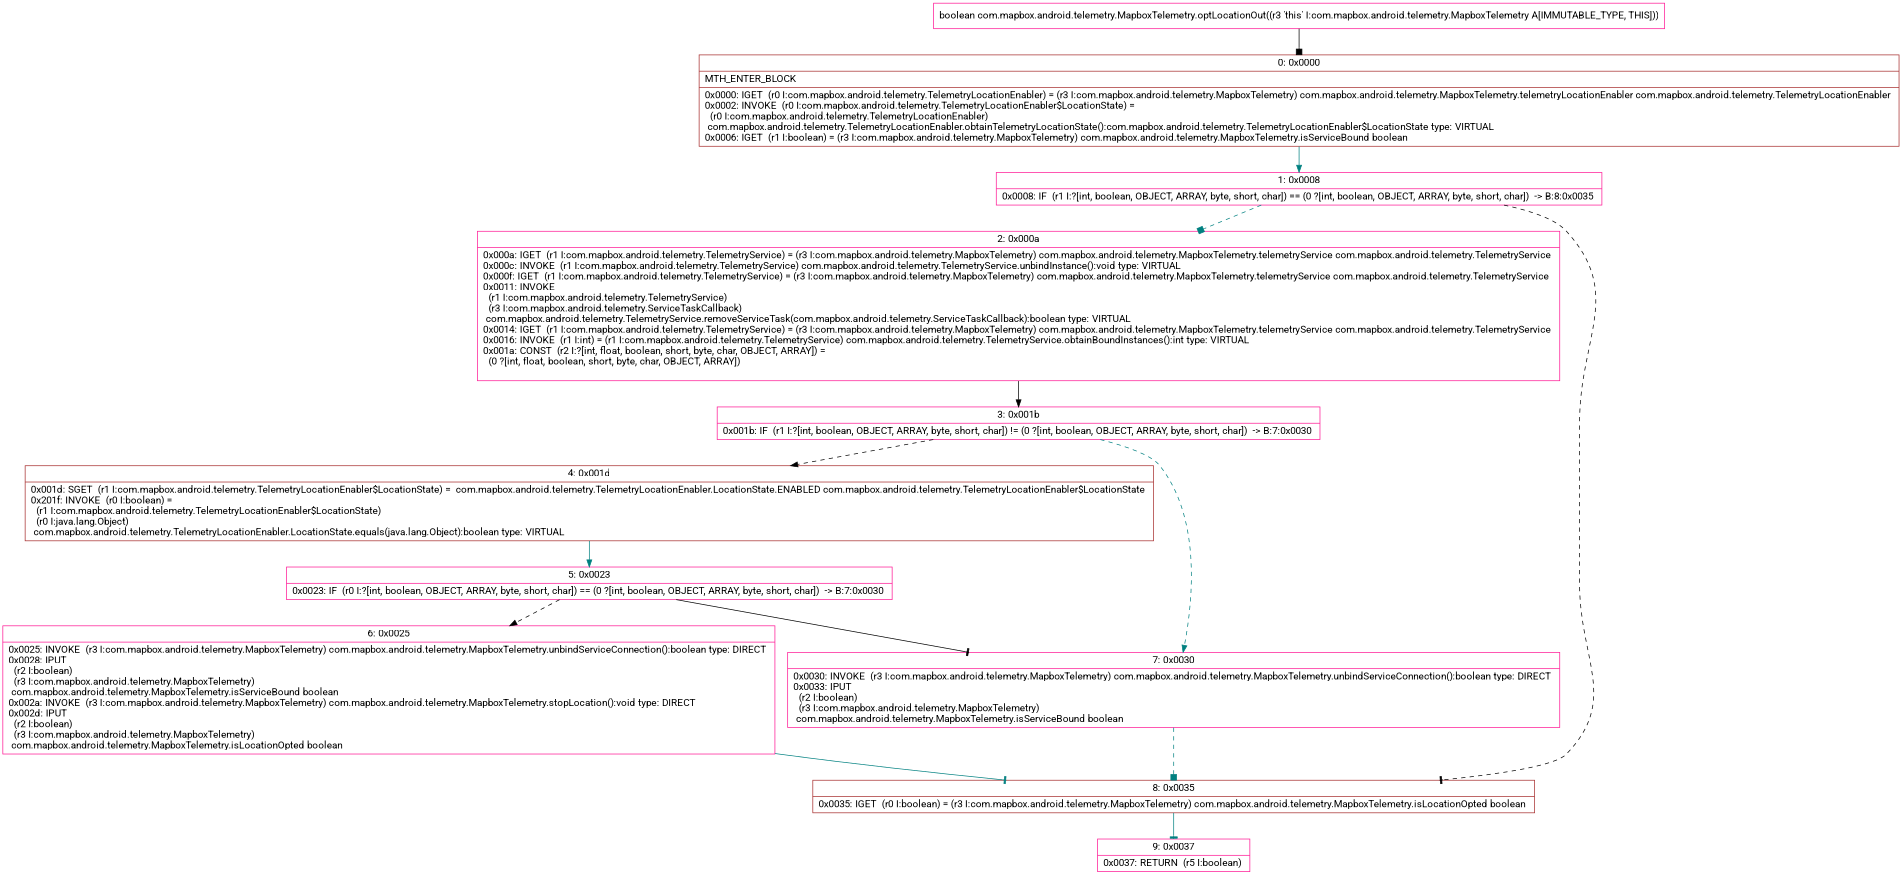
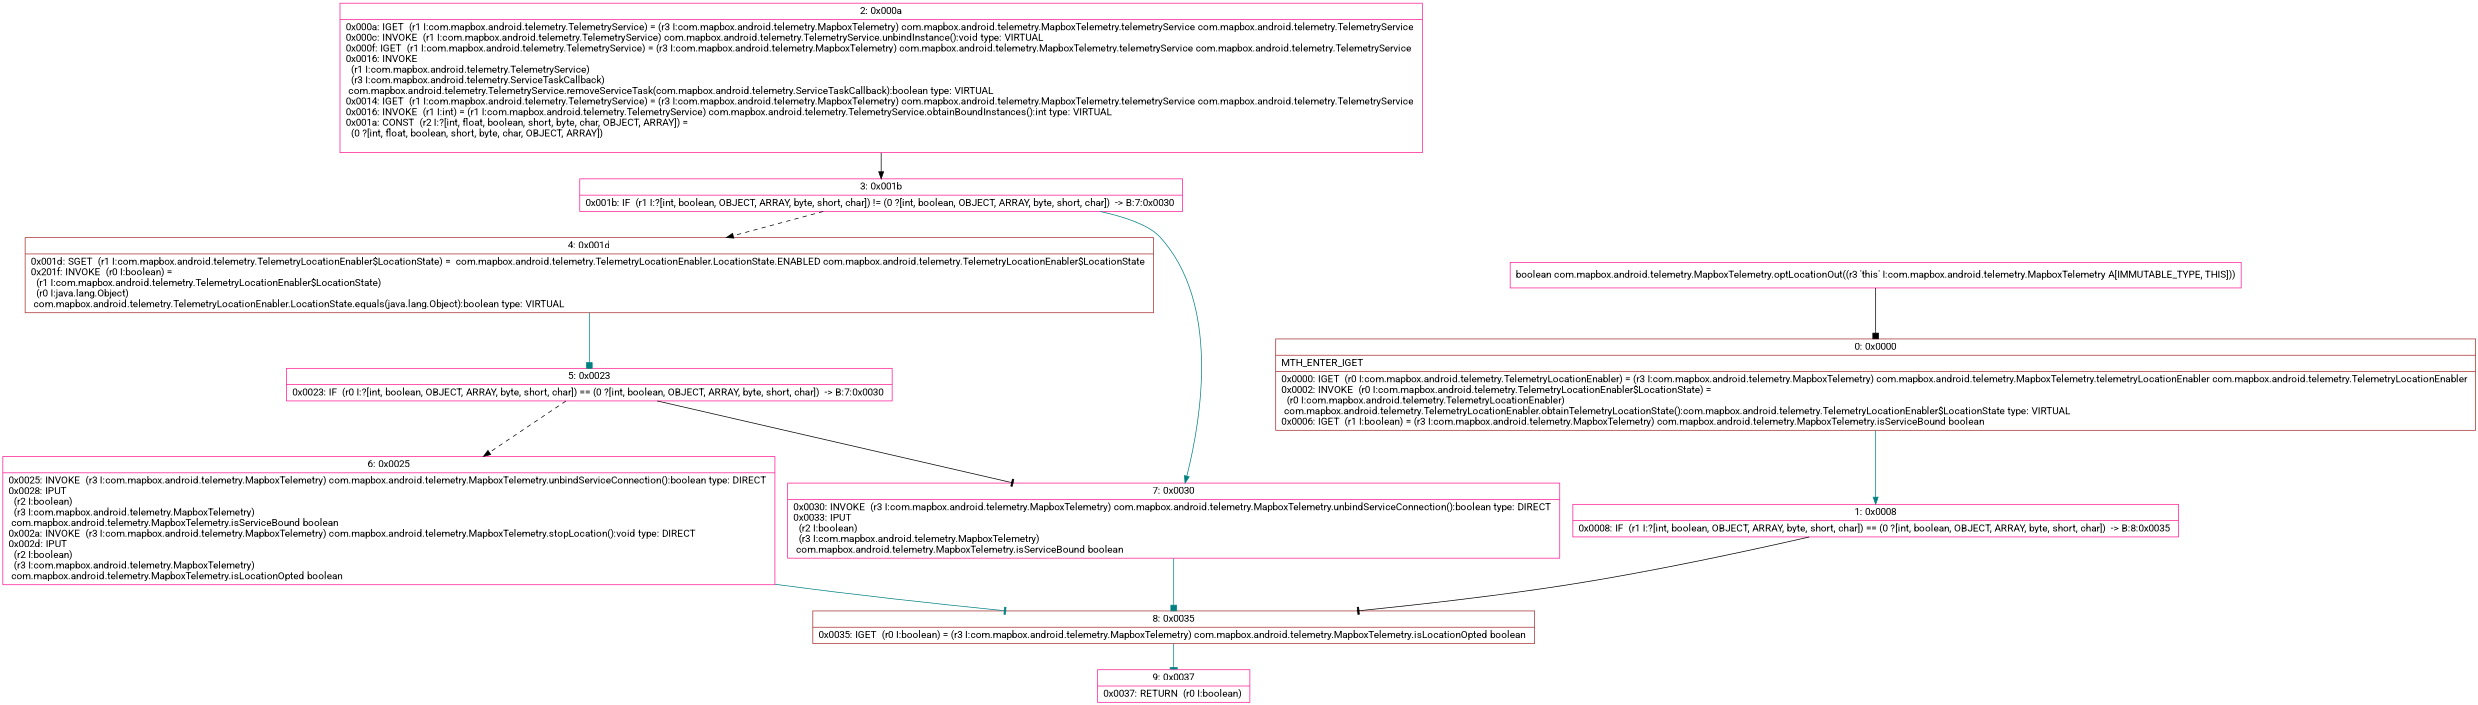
node "0: 0x0000": text "MTH_ENTER_BLOCK" -> "MTH_ENTER_IGET"
edge "1: 0x0008" -> "2: 0x000a": removed
node "2: 0x000a": text "0x0011: INVOKE" -> "0x0016: INVOKE"
edge "3: 0x001b" -> "7: 0x0030": style dashed -> solid
edge "1: 0x0008" -> "8: 0x0035": style dashed -> solid
edge "4: 0x001d" -> "5: 0x0023": arrowhead normal -> box
edge "7: 0x0030" -> "8: 0x0035": style dashed -> solid
node "9: 0x0037": text "0x0037: RETURN  (r5 I:boolean)" -> "0x0037: RETURN  (r0 I:boolean)"
